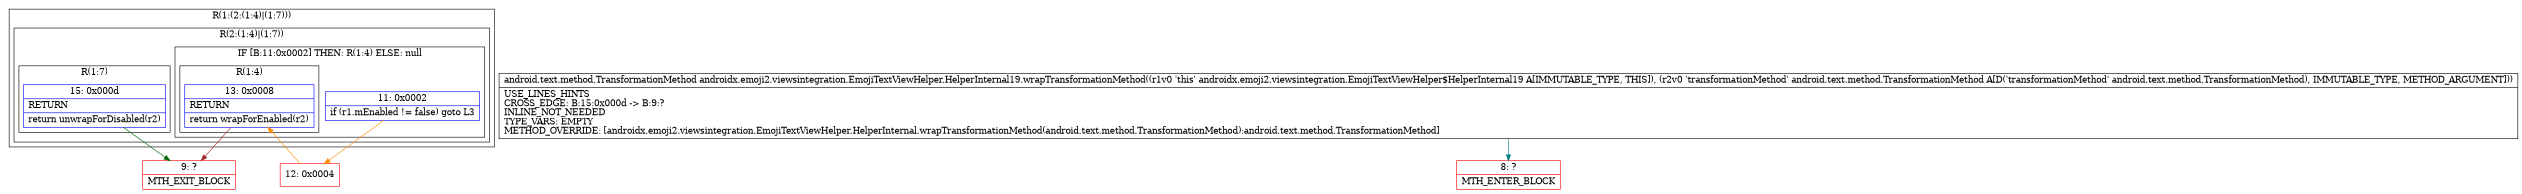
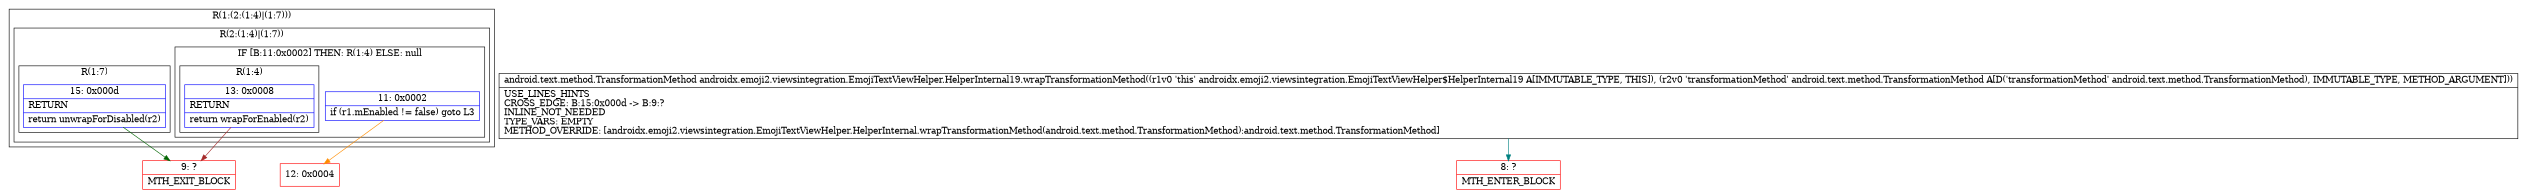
edge "12: 0x0004" -> "13: 0x0008": removed
